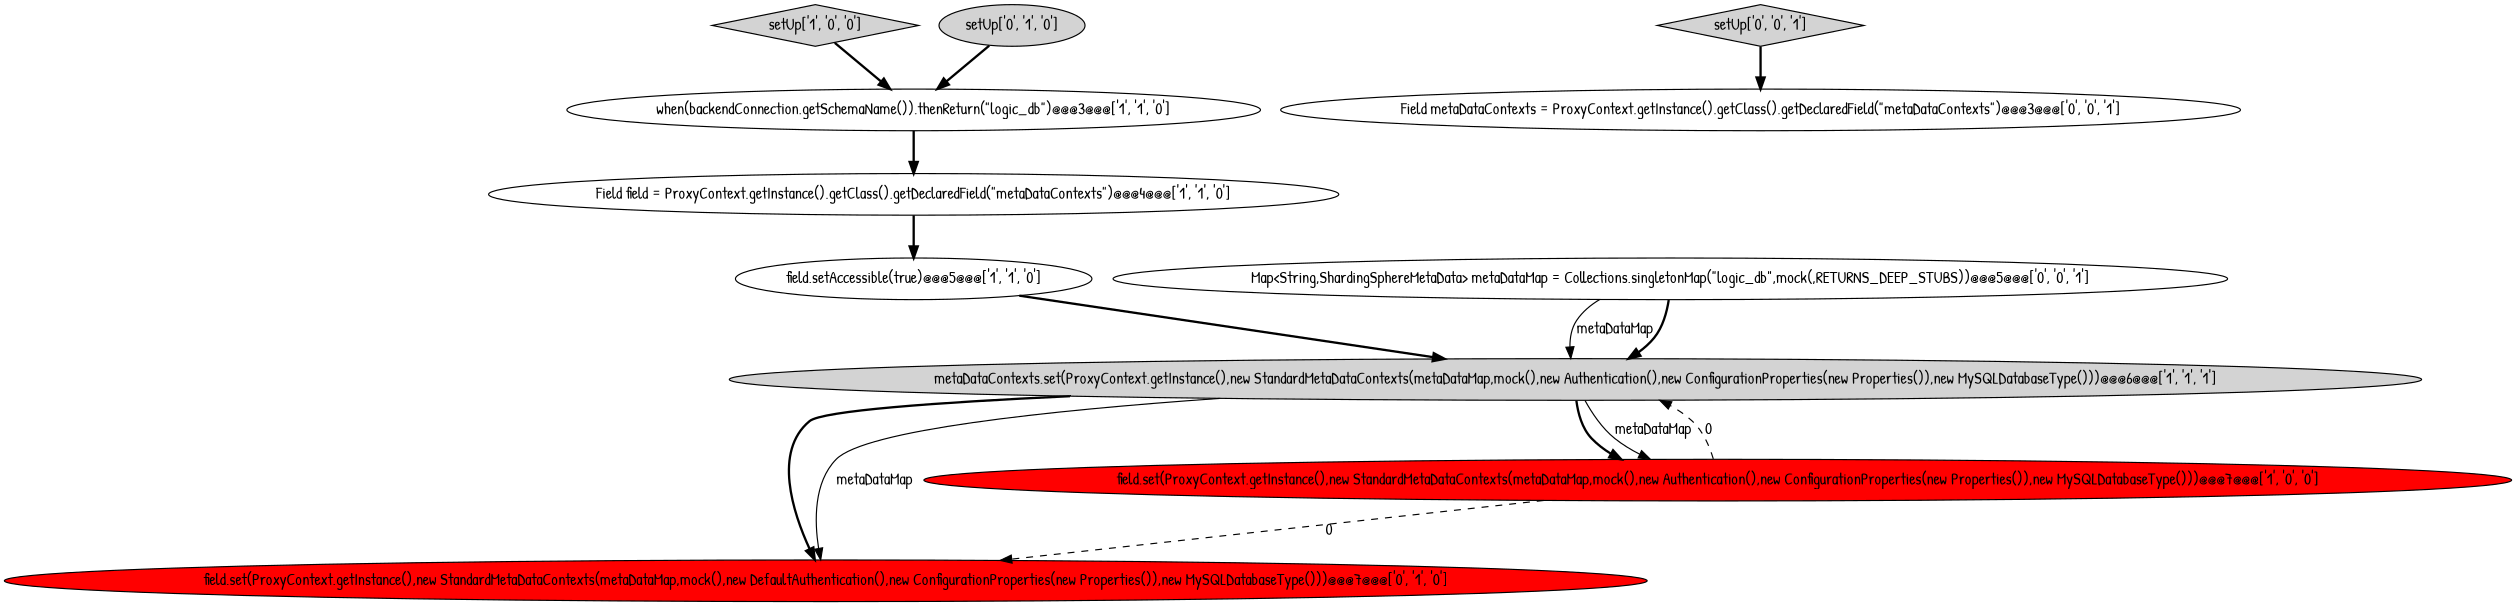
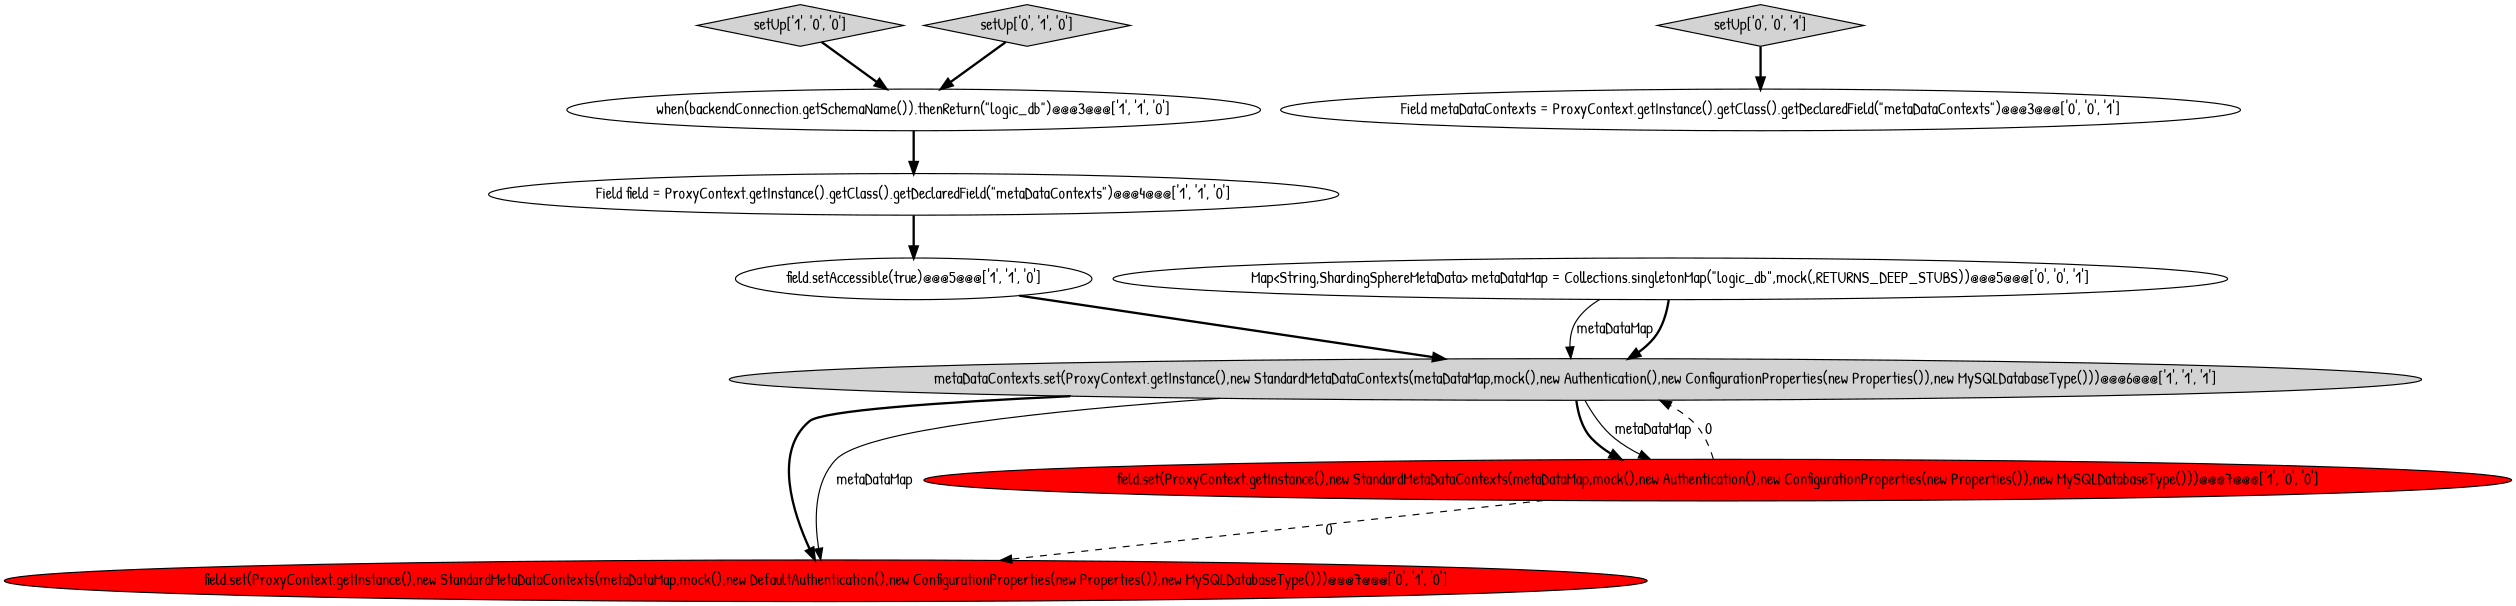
node "setUp['0', '1', '0']": shape ellipse -> diamond
